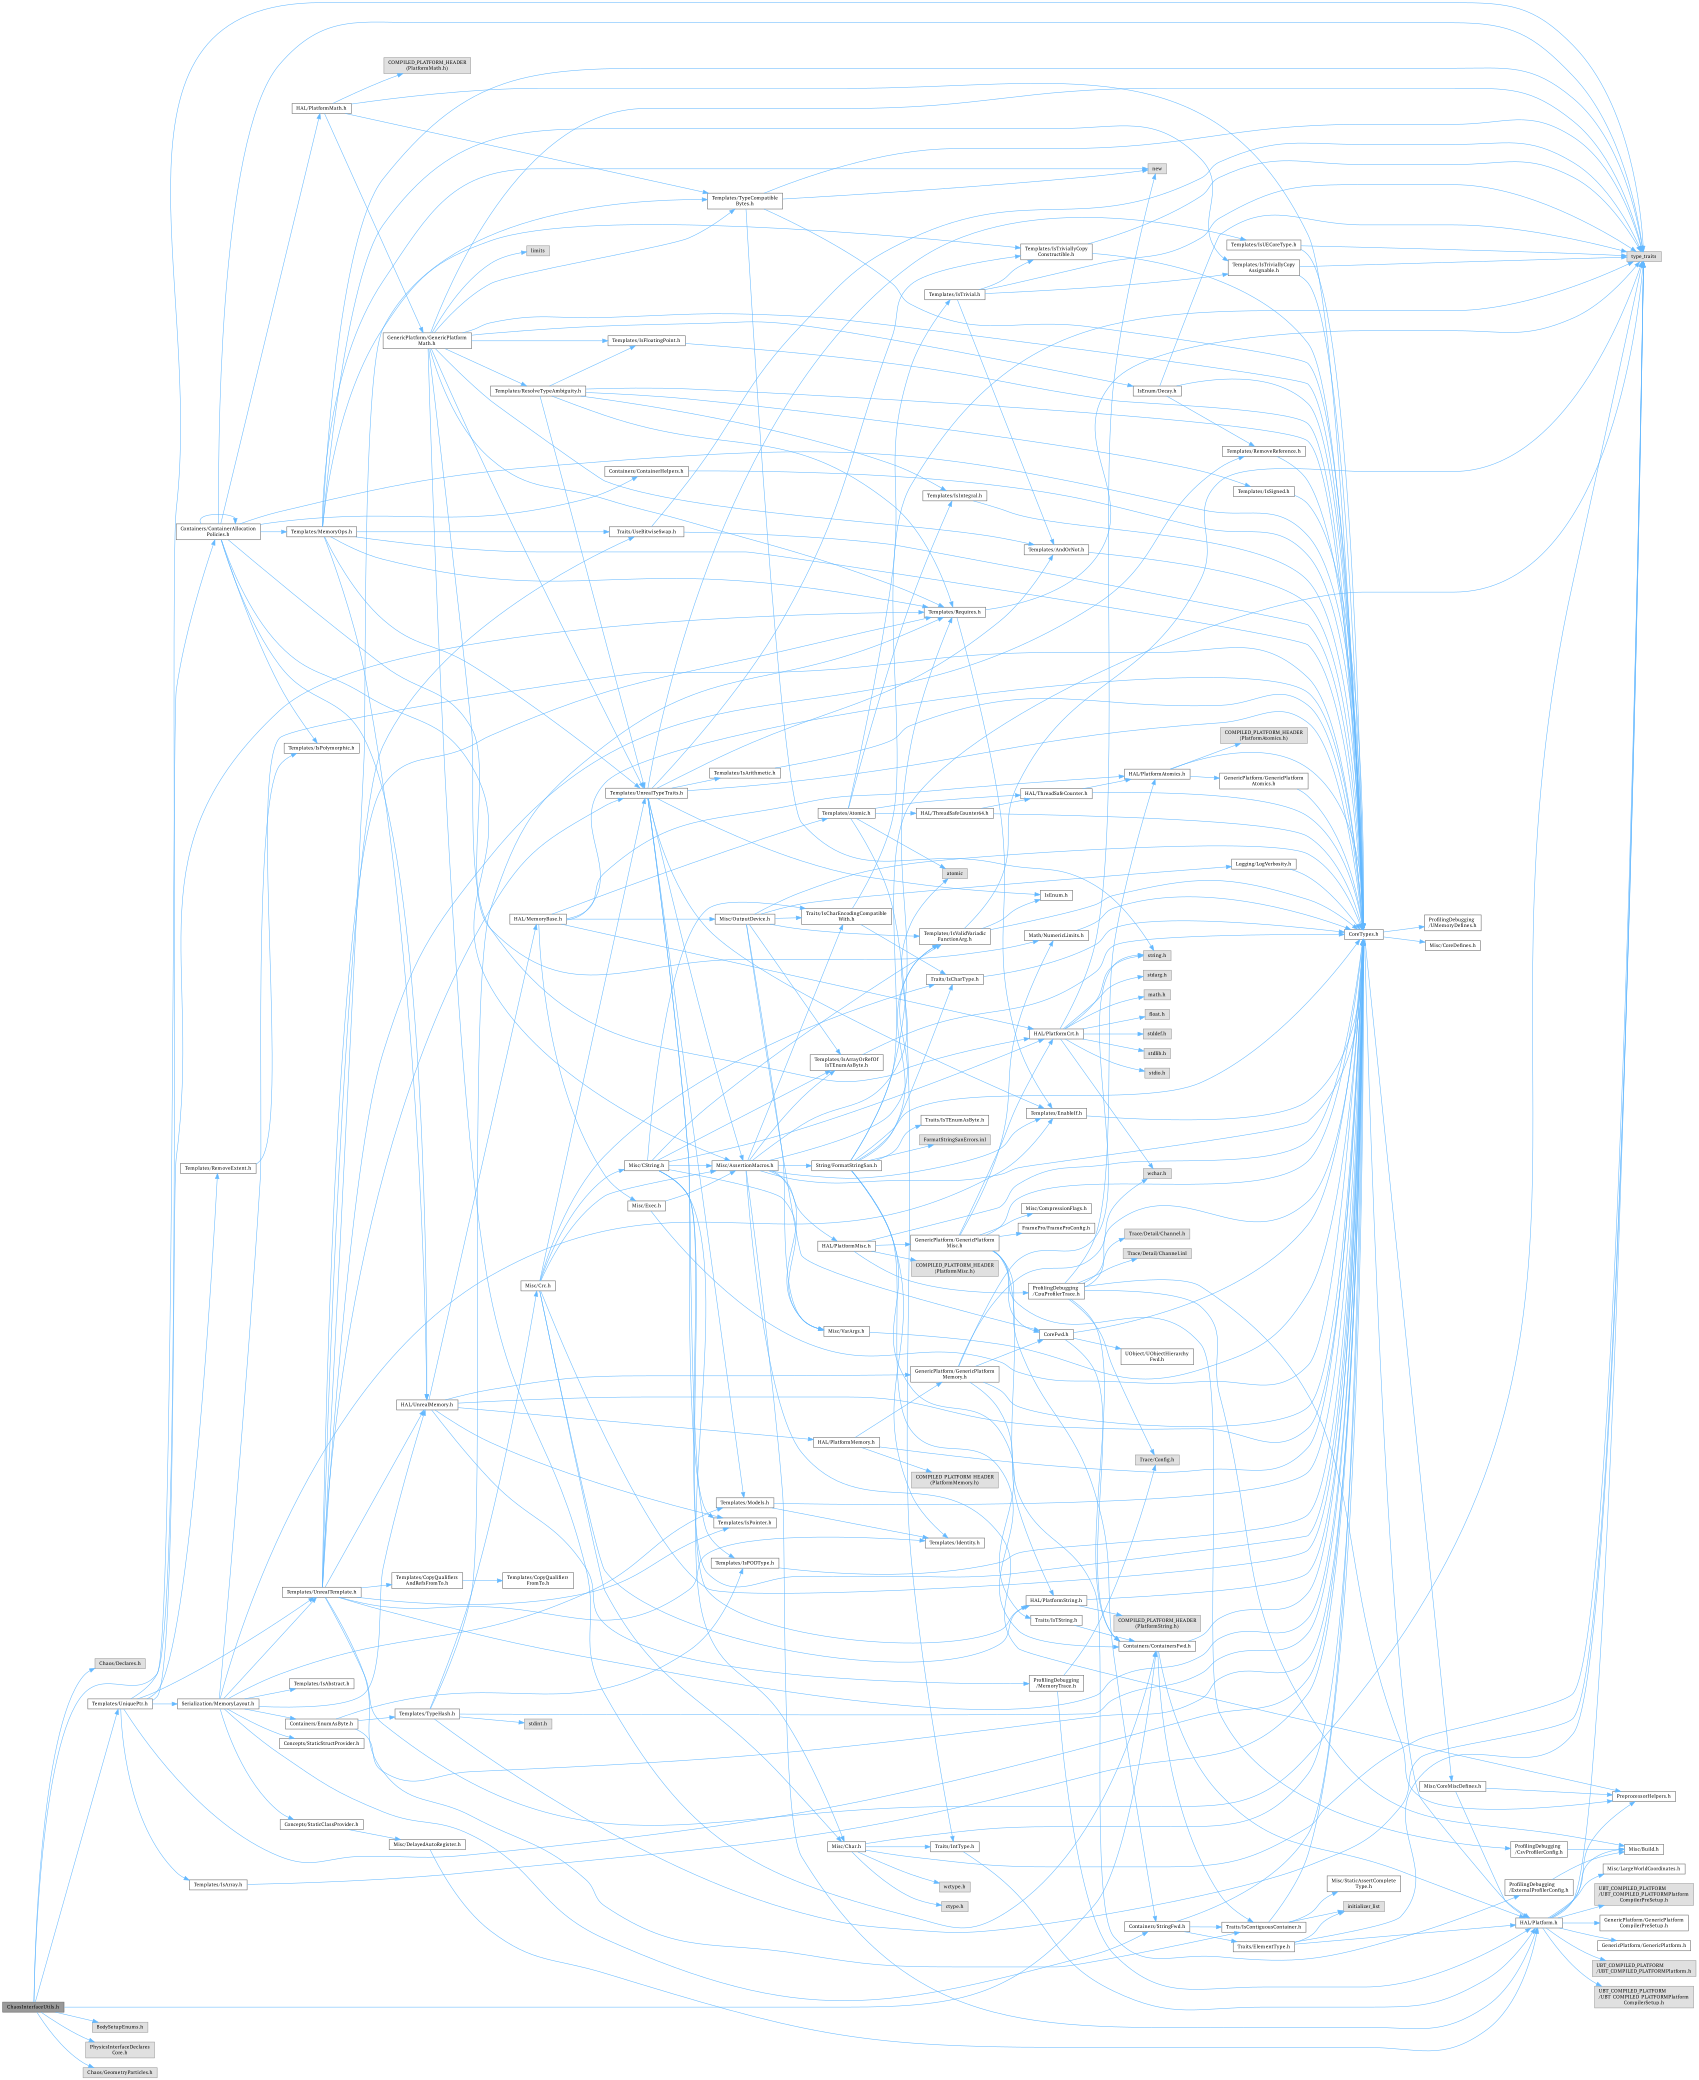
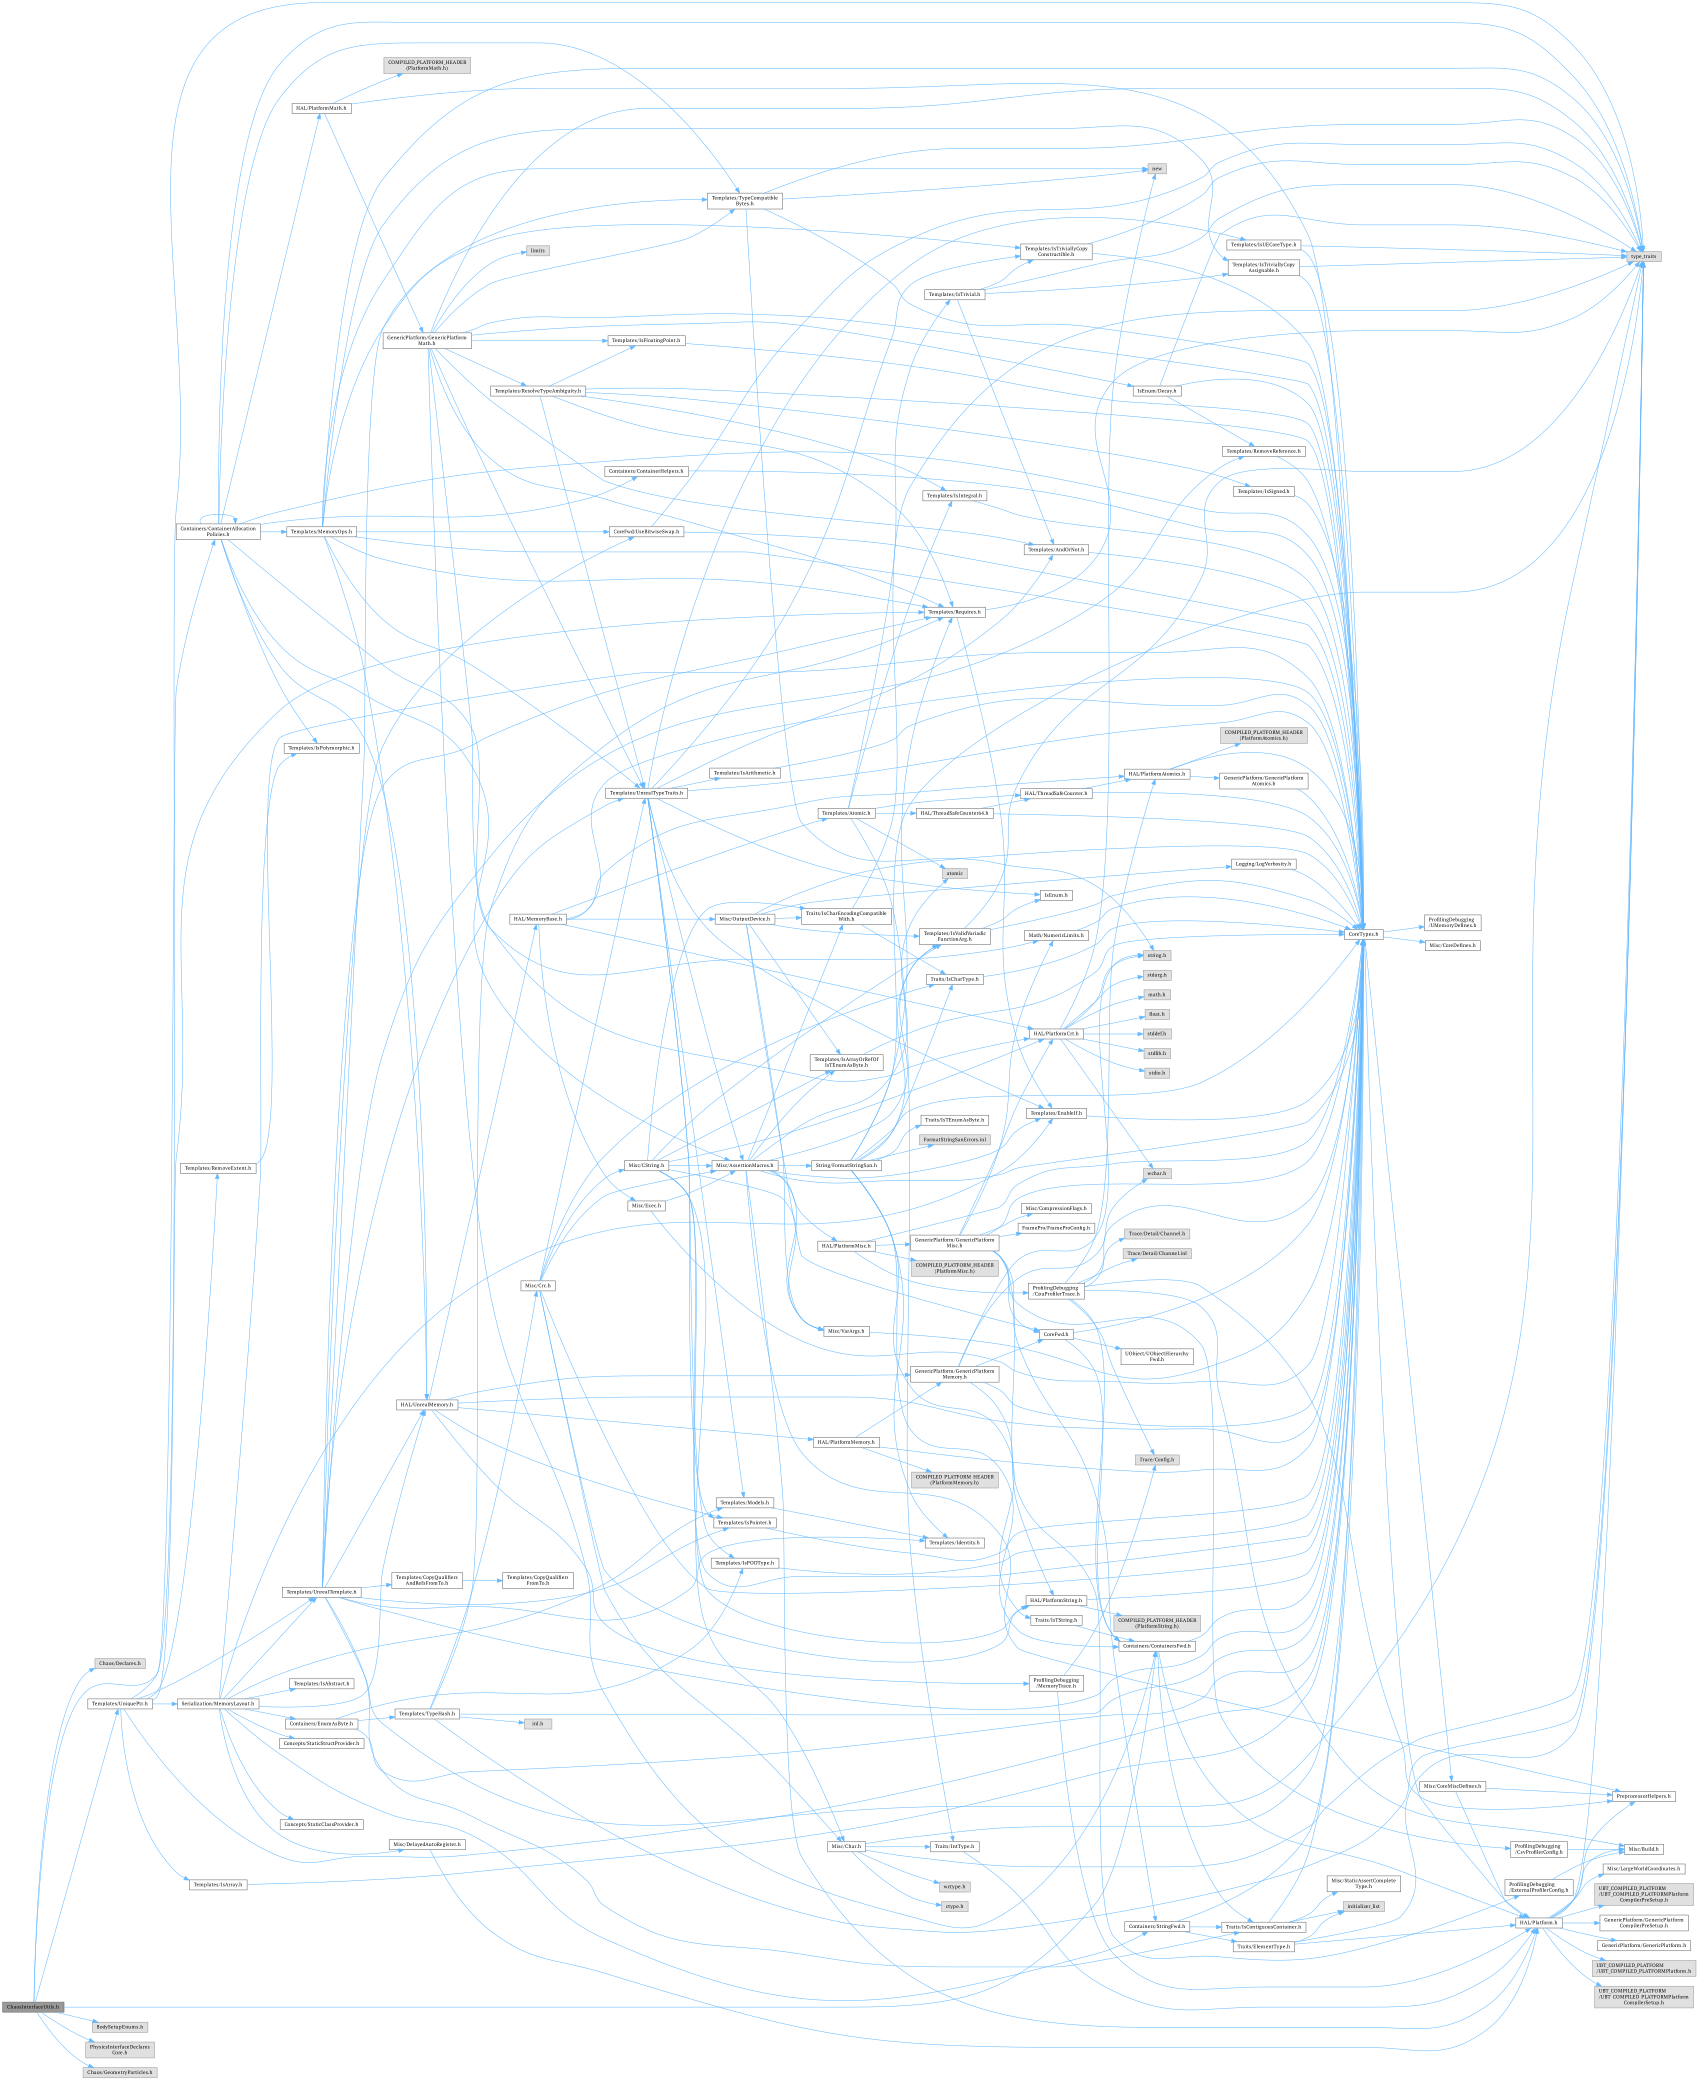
edge "HAL/PlatformMath.h" -> "Templates/TypeCompatible Bytes.h": now "Containers/ContainerAllocation Policies.h" -> "Templates/TypeCompatible Bytes.h"
node "Traits/UseBitwiseSwap.h": label "Traits/UseBitwiseSwap.h" -> "CoreFwd/UseBitwiseSwap.h"
edge "Templates/Models.h" -> "CoreTypes.h": now "Templates/IsPointer.h" -> "CoreTypes.h"
node "stdint.h": label "stdint.h" -> "inl.h"
edge "Concepts/StaticClassProvider.h" -> "Misc/DelayedAutoRegister.h": now "Serialization/MemoryLayout.h" -> "Misc/DelayedAutoRegister.h"
